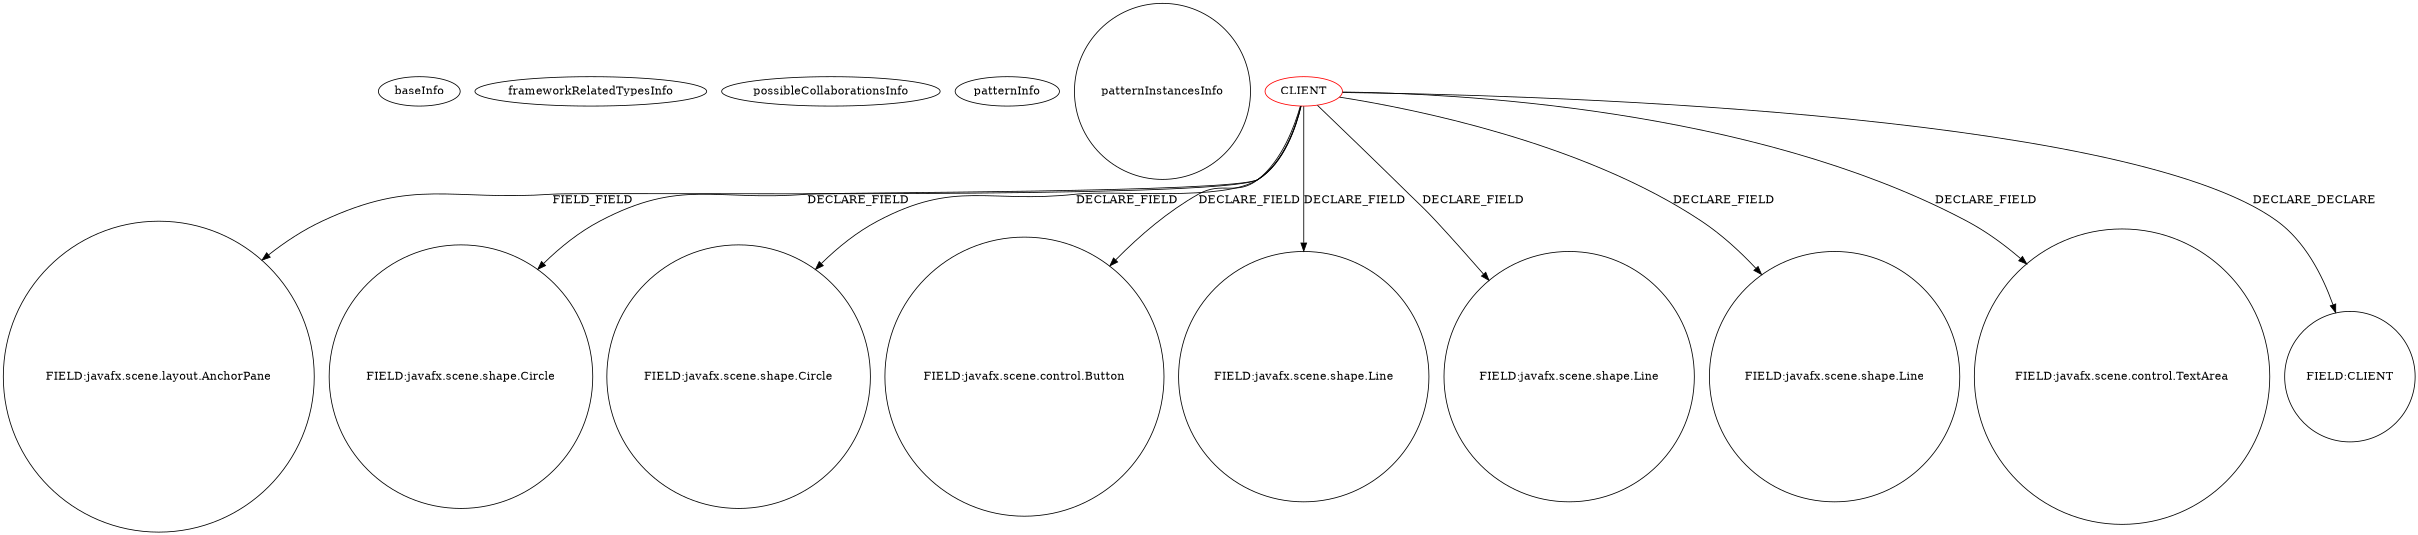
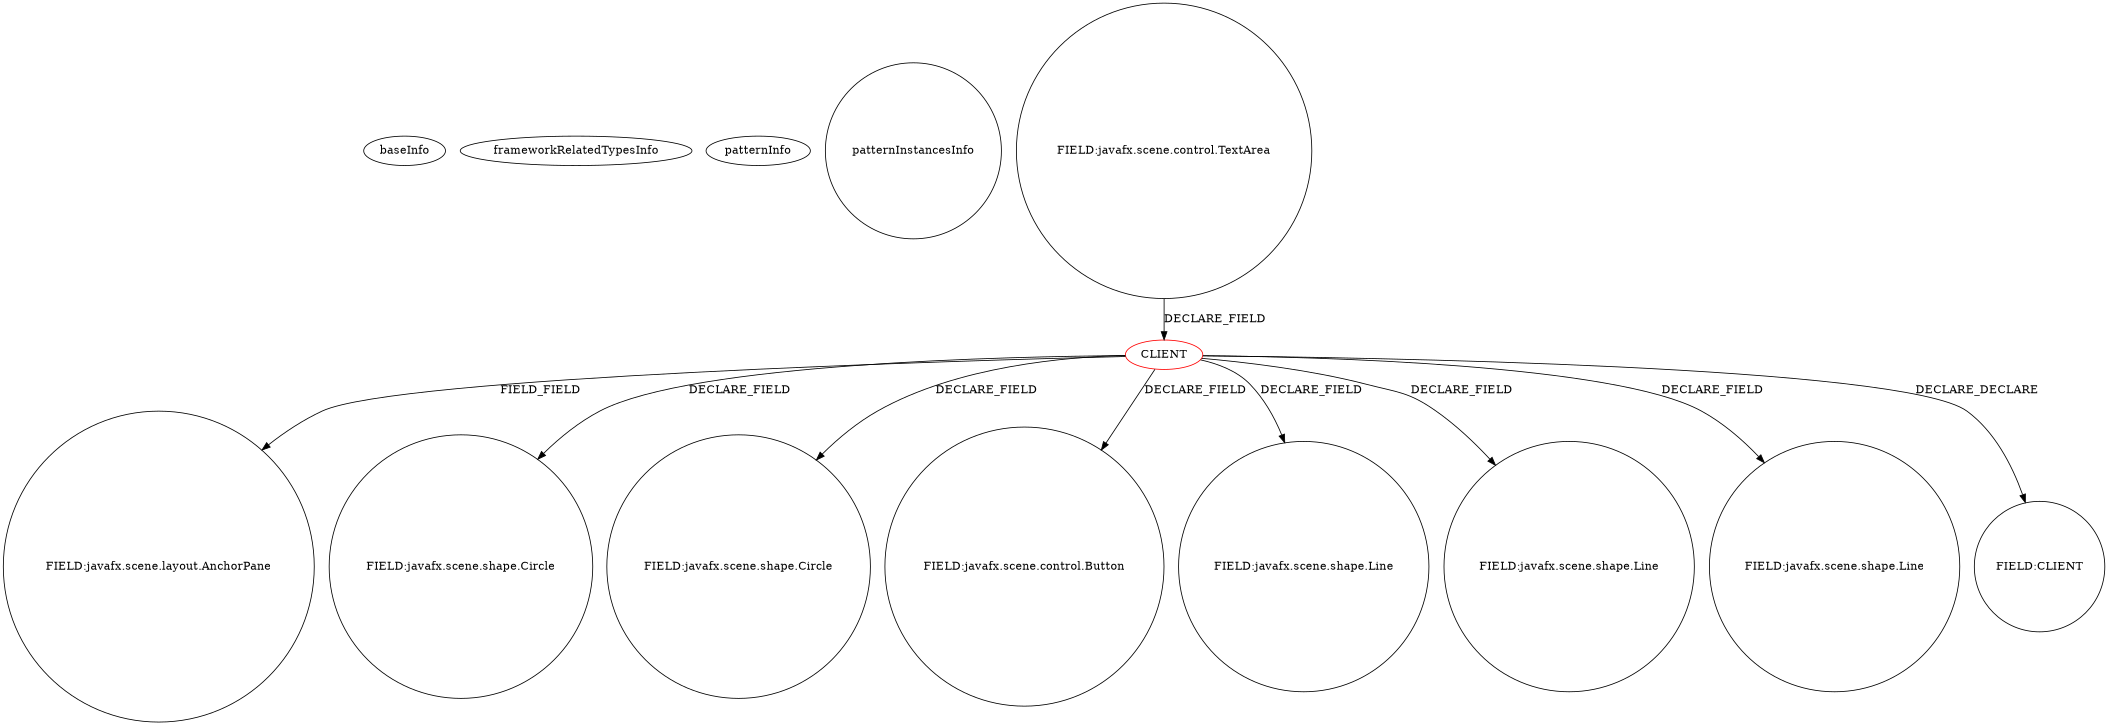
node "possibleCollaborationsInfo": removed
edge "CLIENT" -> "FIELD:javafx.scene.control.TextArea": reversed
